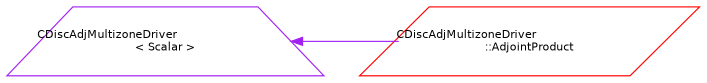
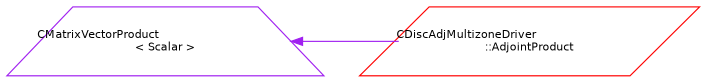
node "CDiscAdjMultizoneDriver < Scalar >": label "CDiscAdjMultizoneDriver < Scalar >" -> "CMatrixVectorProduct < Scalar >"
